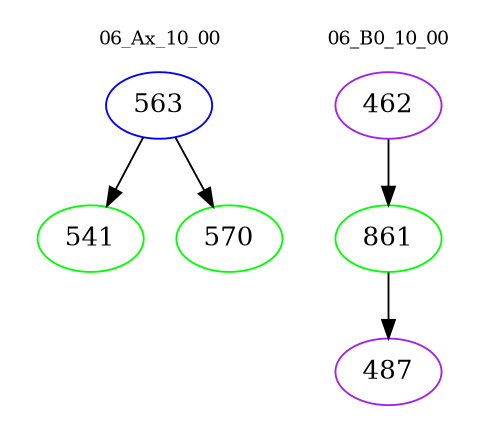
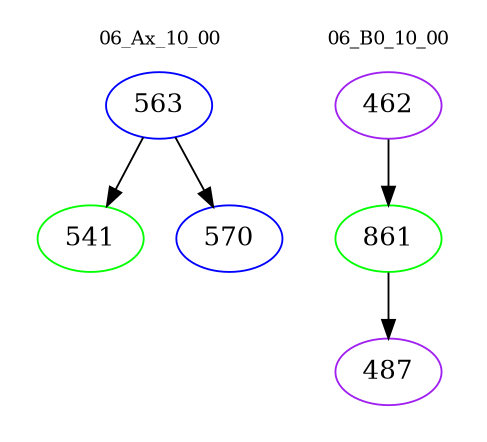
node "570": color green -> blue
